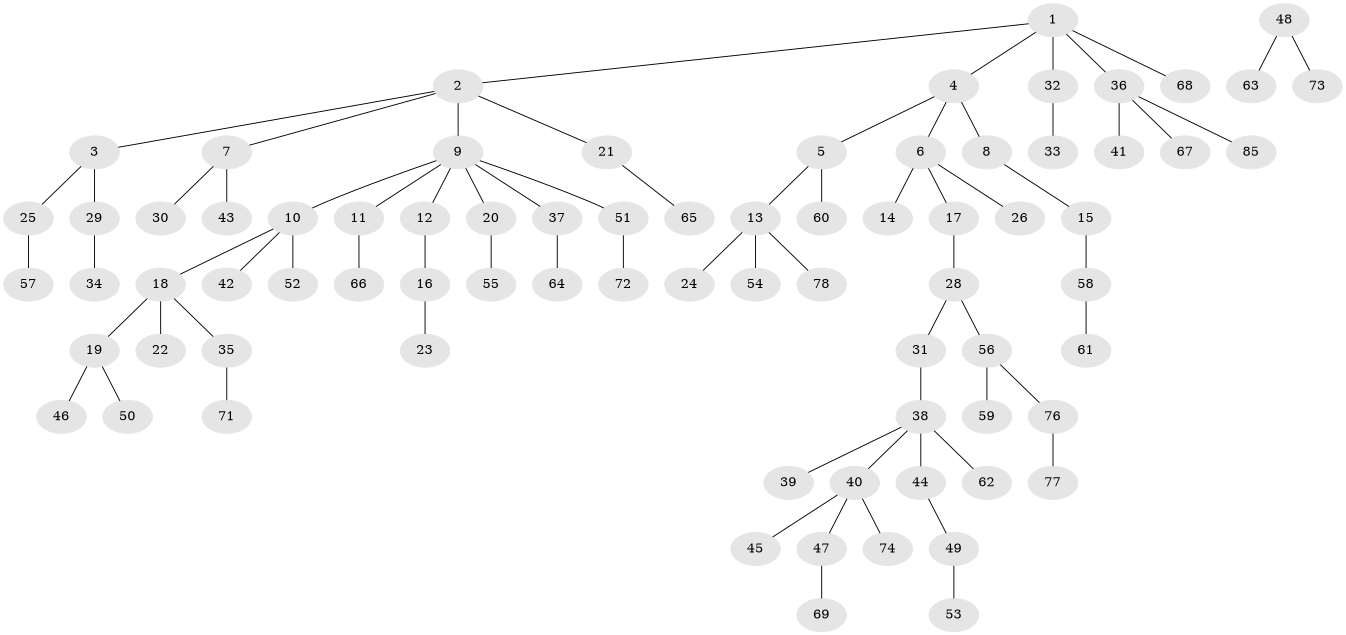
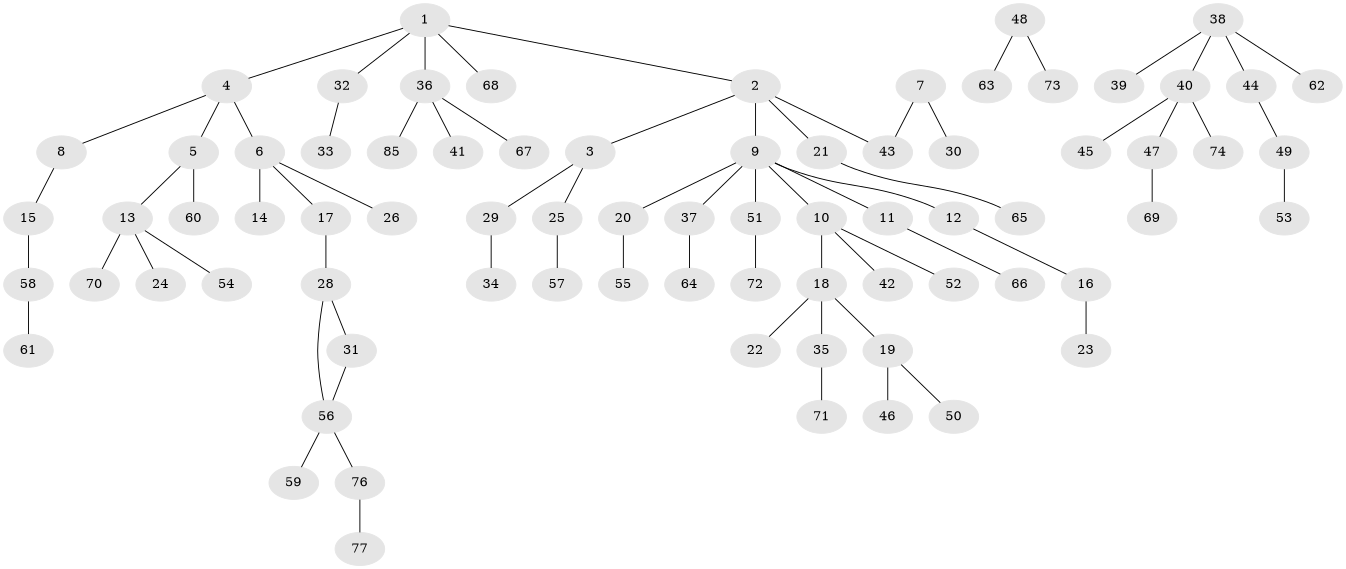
edge "2" -- "7": now "2" -- "43"
node "78": label "78" -> "70"
edge "31" -- "38": now "31" -- "56"
